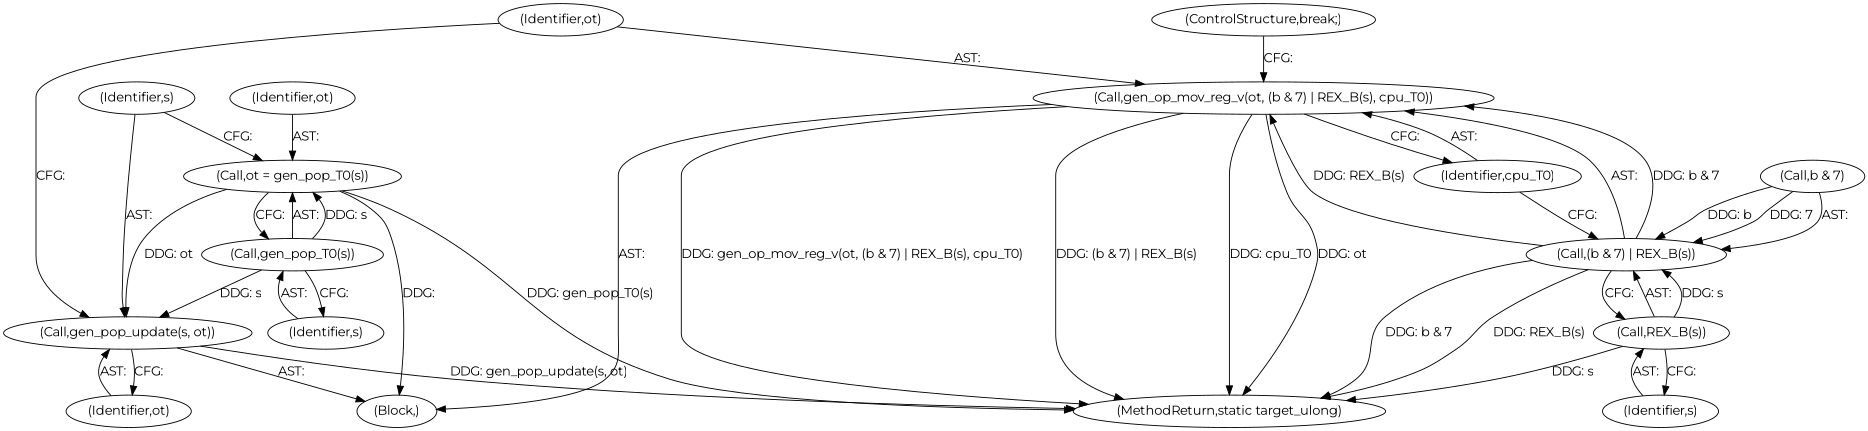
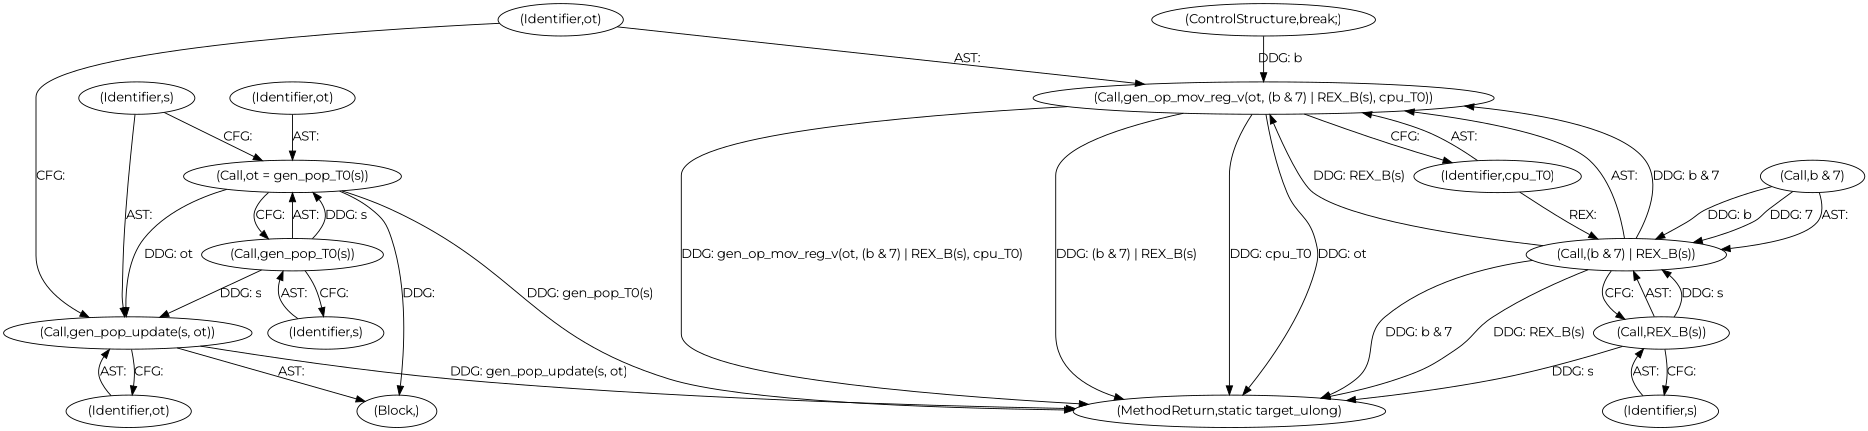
edge "(ControlStructure,break;)" -> "(Call,gen_op_mov_reg_v(ot, (b & 7) | REX_B(s), cpu_T0))": label "CFG: " -> "DDG: b"
edge "(Call,gen_op_mov_reg_v(ot, (b & 7) | REX_B(s), cpu_T0))" -> "(Block,)": removed, label "AST:"
edge "(Identifier,cpu_T0)" -> "(Call,(b & 7) | REX_B(s))": label "CFG: " -> "REX: "
